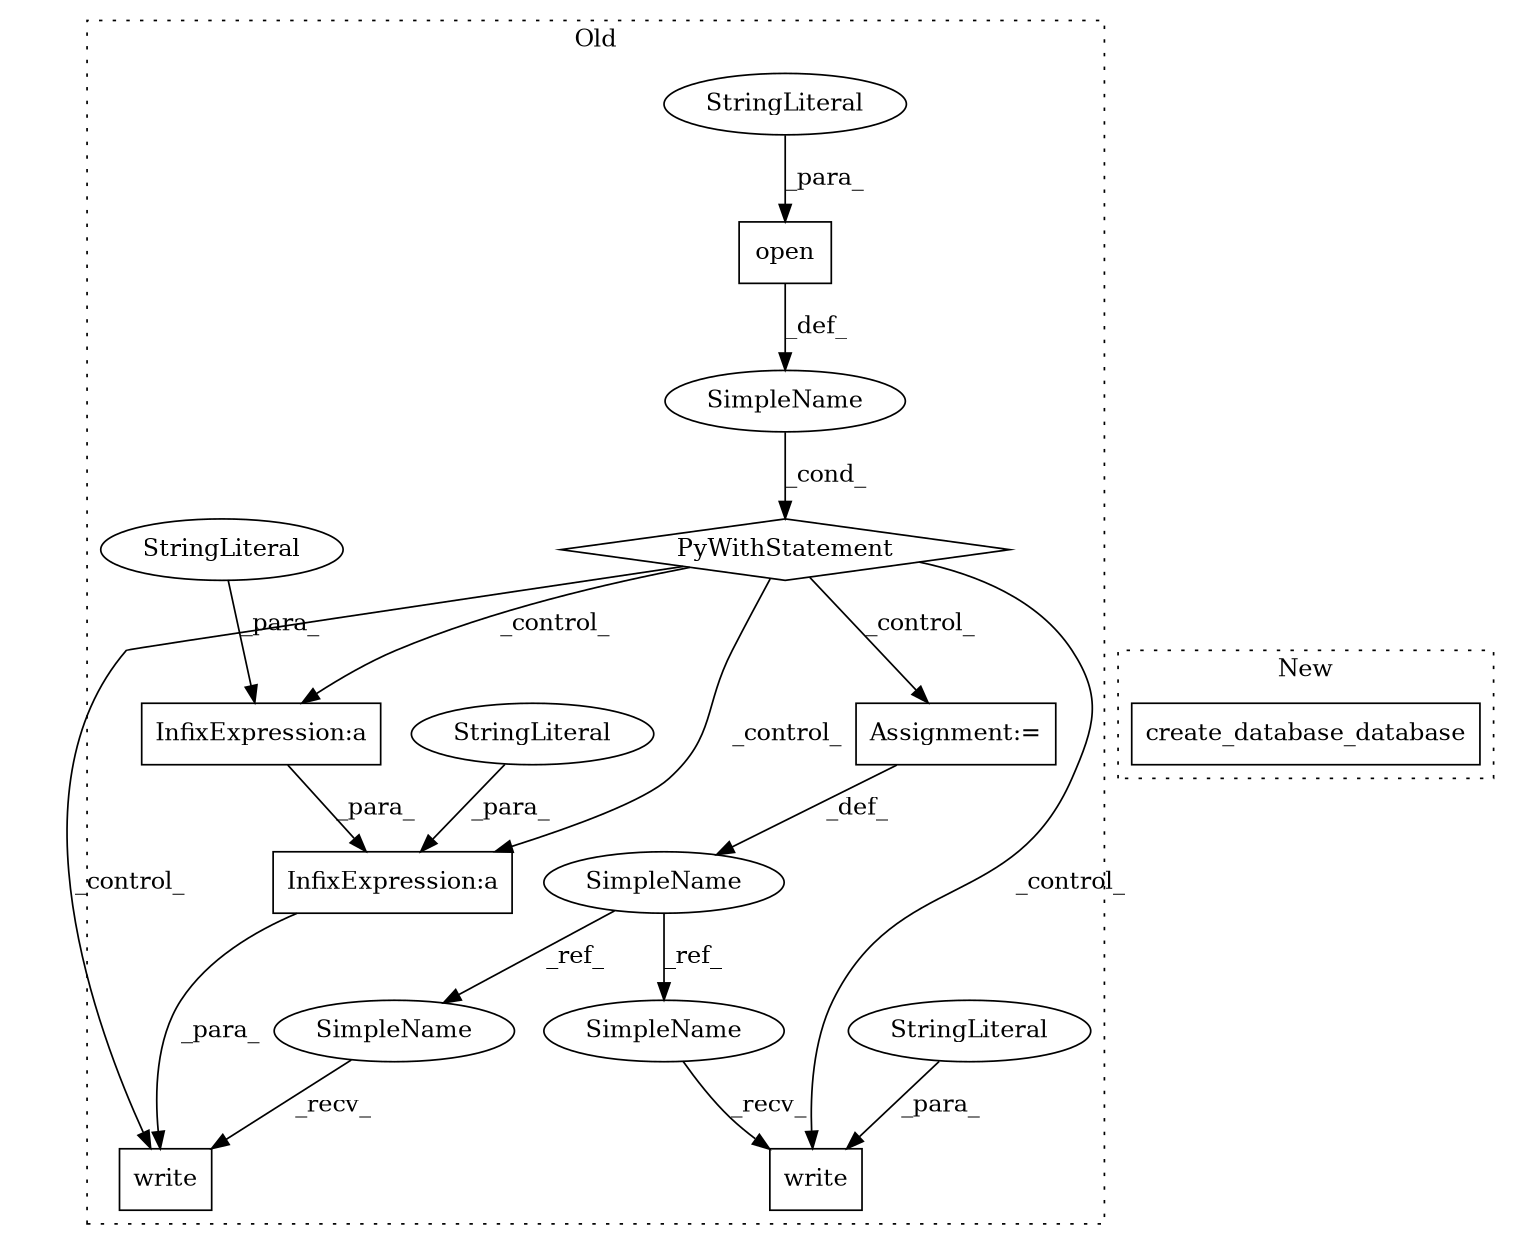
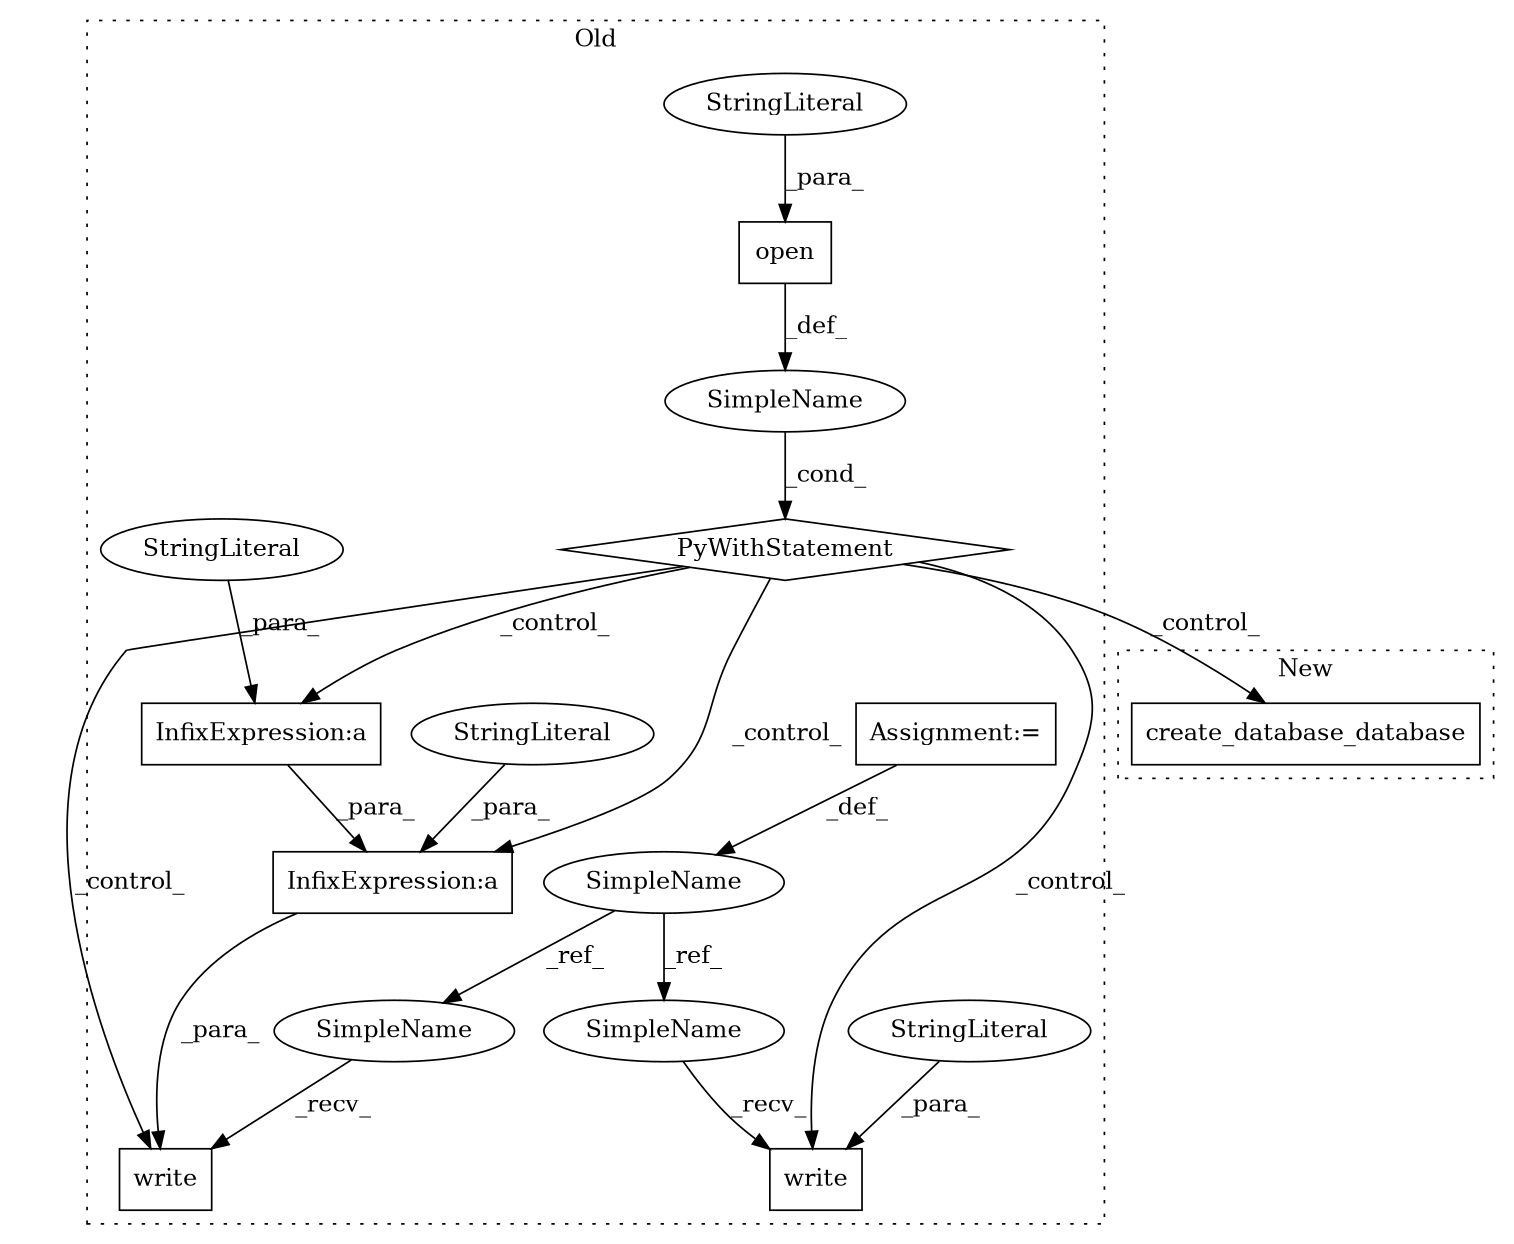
edge "PyWithStatement" -> "Assignment:=": now "PyWithStatement" -> "create_database_database"
